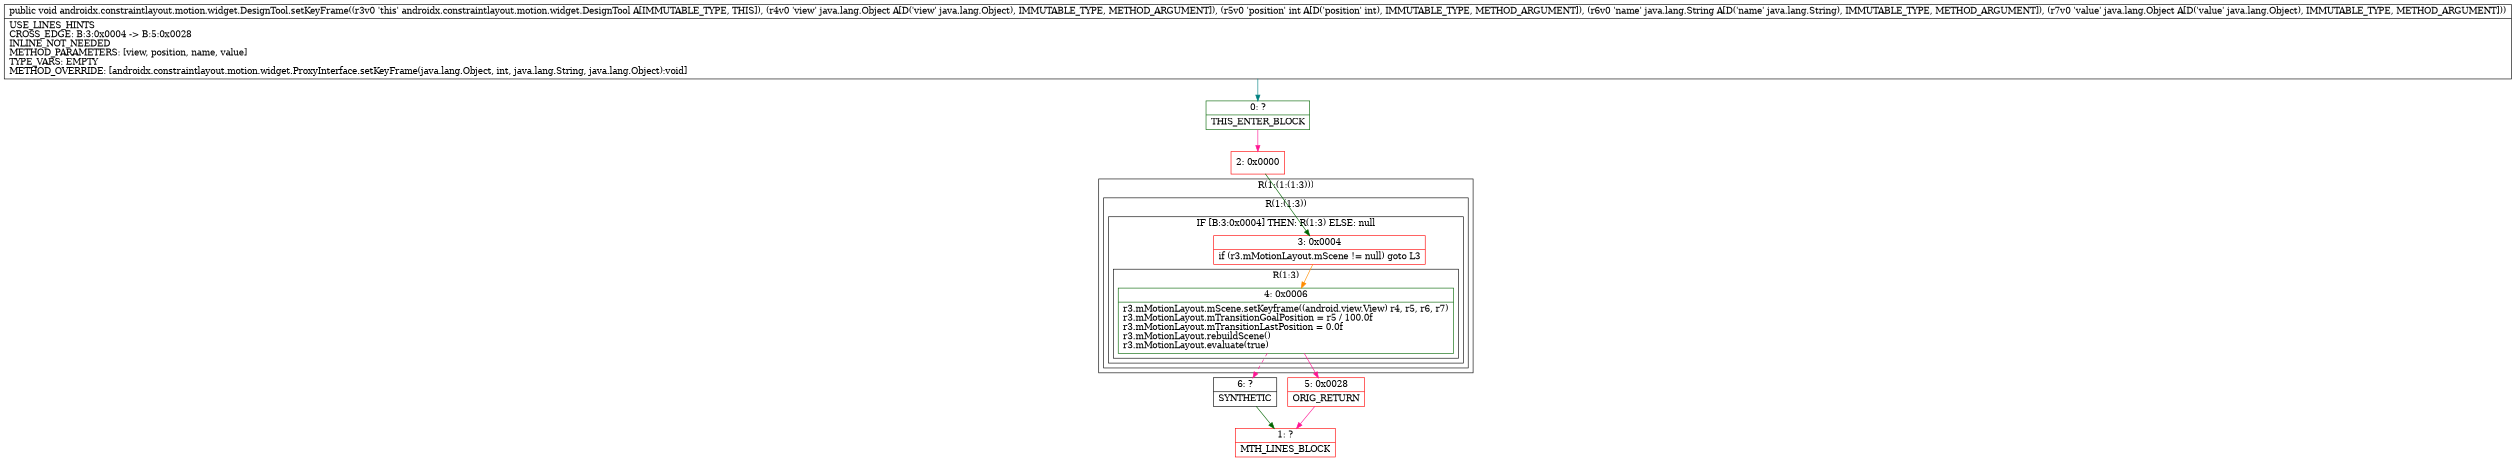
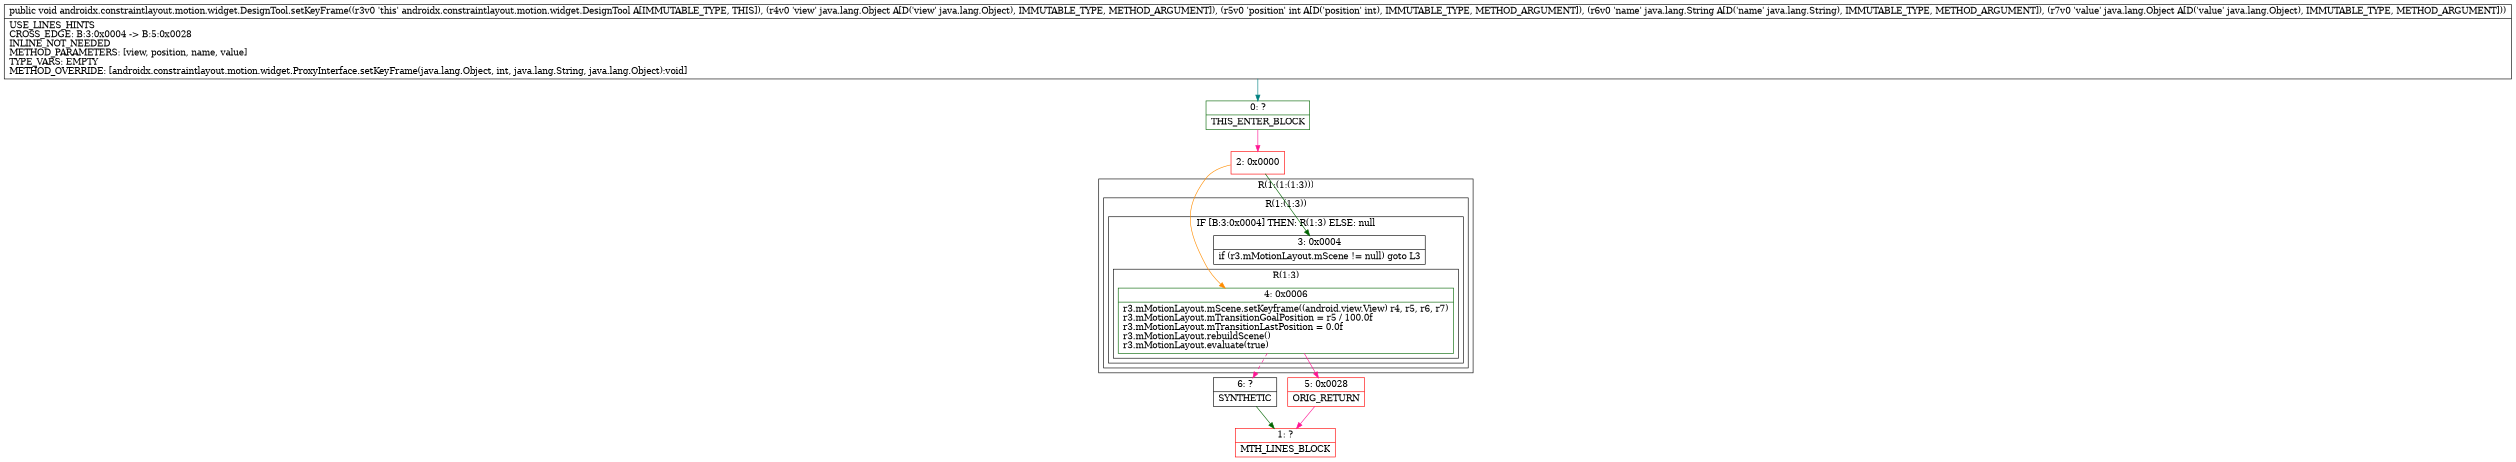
node "3: 0x0004": color red -> black
edge "3: 0x0004" -> "4: 0x0006": now "2: 0x0000" -> "4: 0x0006"
